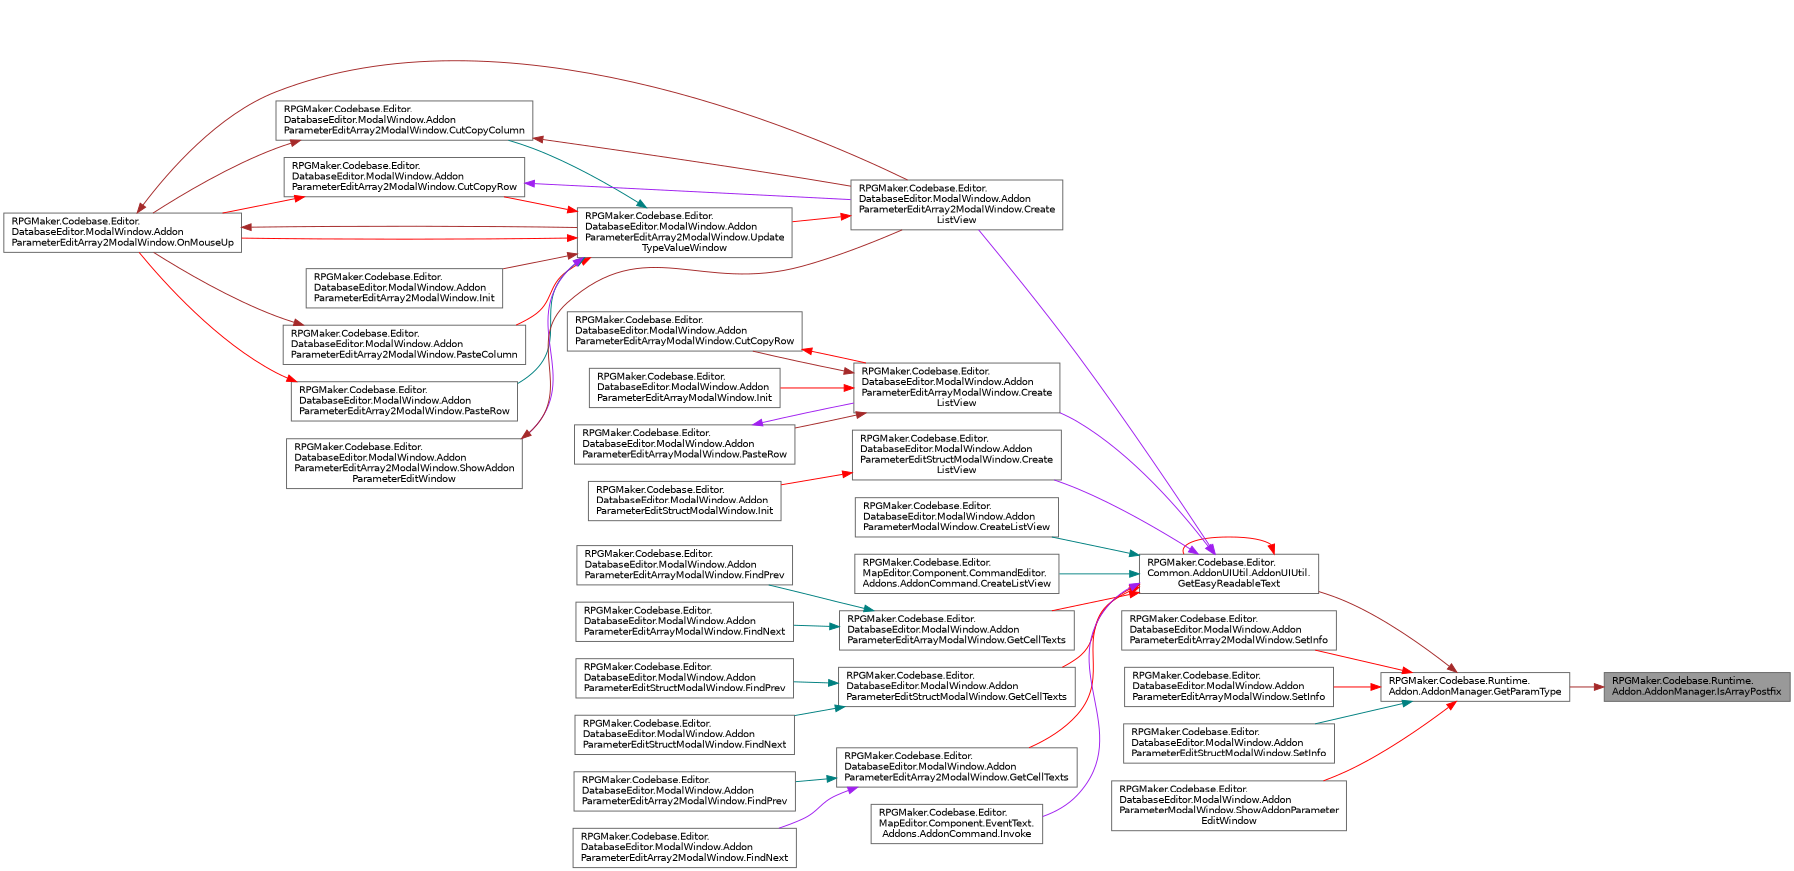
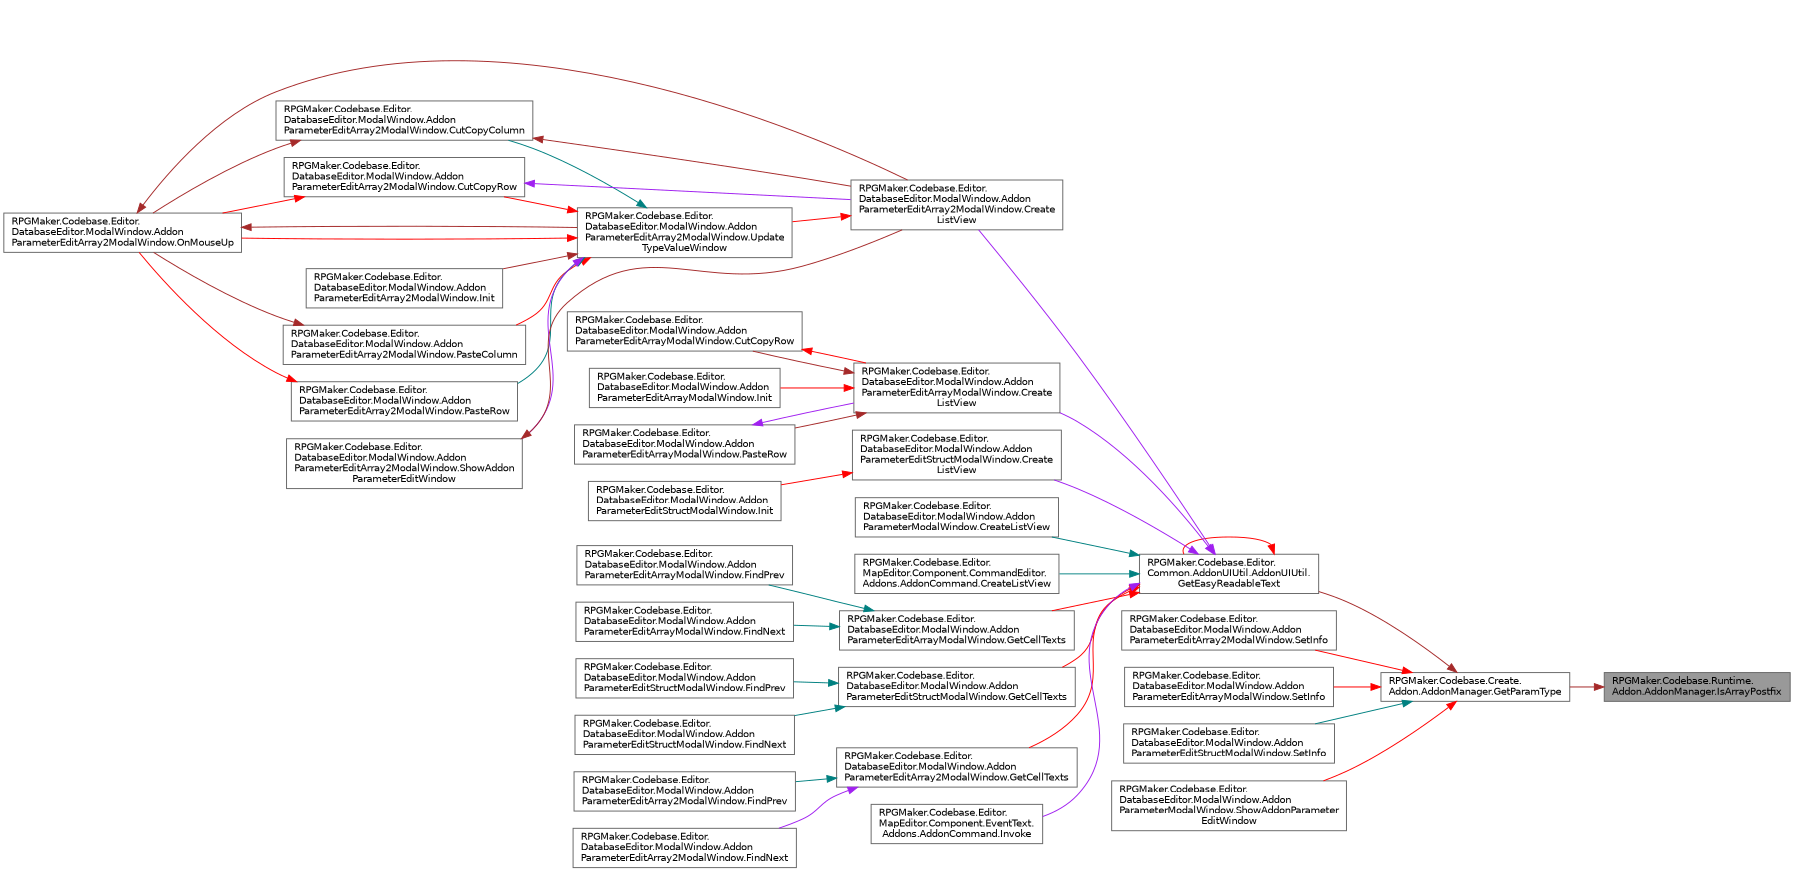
node "RPGMaker.Codebase.Runtime. Addon.AddonManager.GetParamType": label "RPGMaker.Codebase.Runtime. Addon.AddonManager.GetParamType" -> "RPGMaker.Codebase.Create. Addon.AddonManager.GetParamType"
